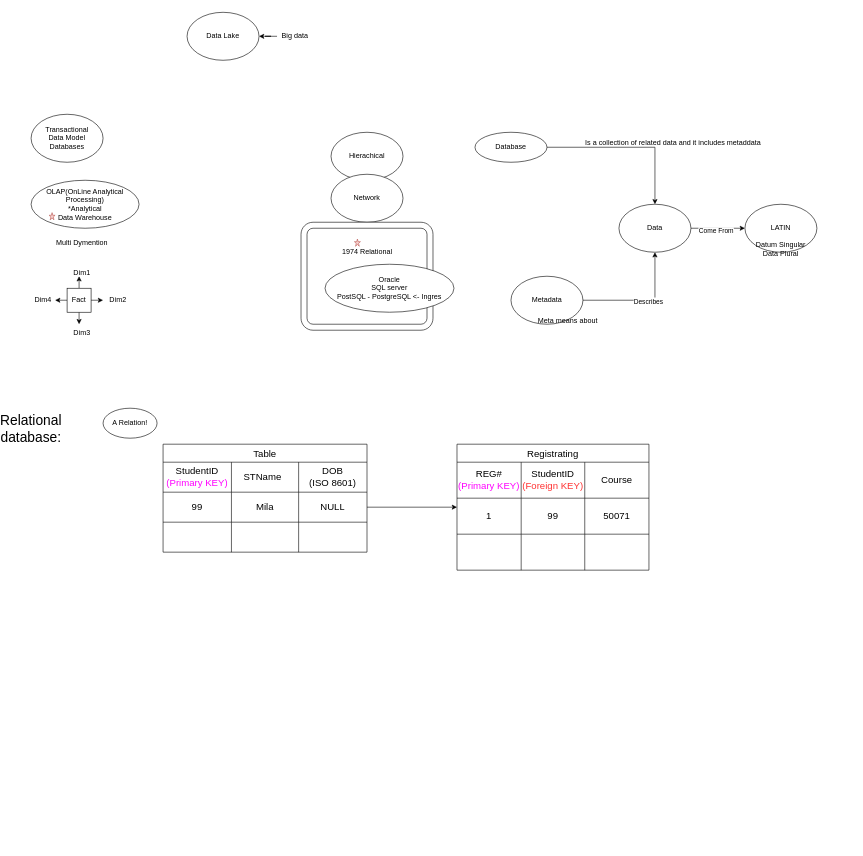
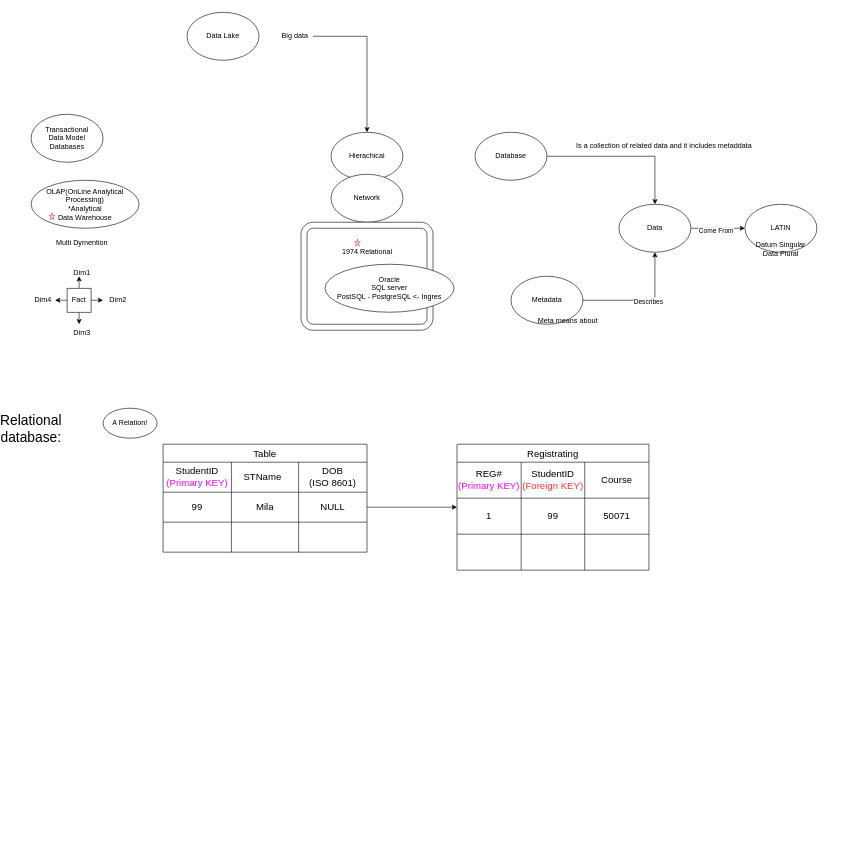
edge "Big data" -> "Data Lake": now "Big data" -> "Hierachical"
node "Is a collection of related data and it includes metaddata": moved (673, 143) -> (664, 146)
node "Database": size 72x30 -> 72x48
